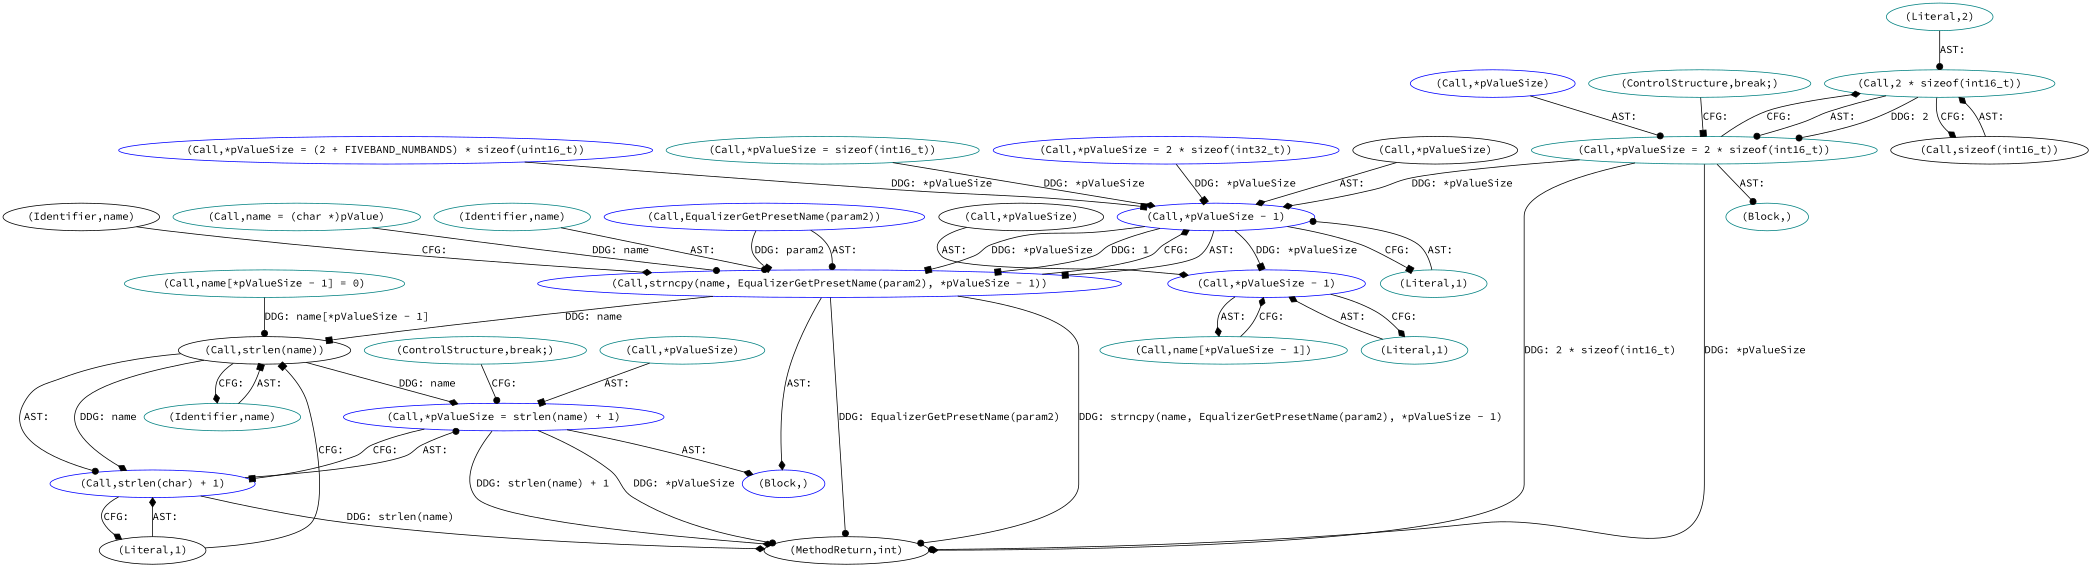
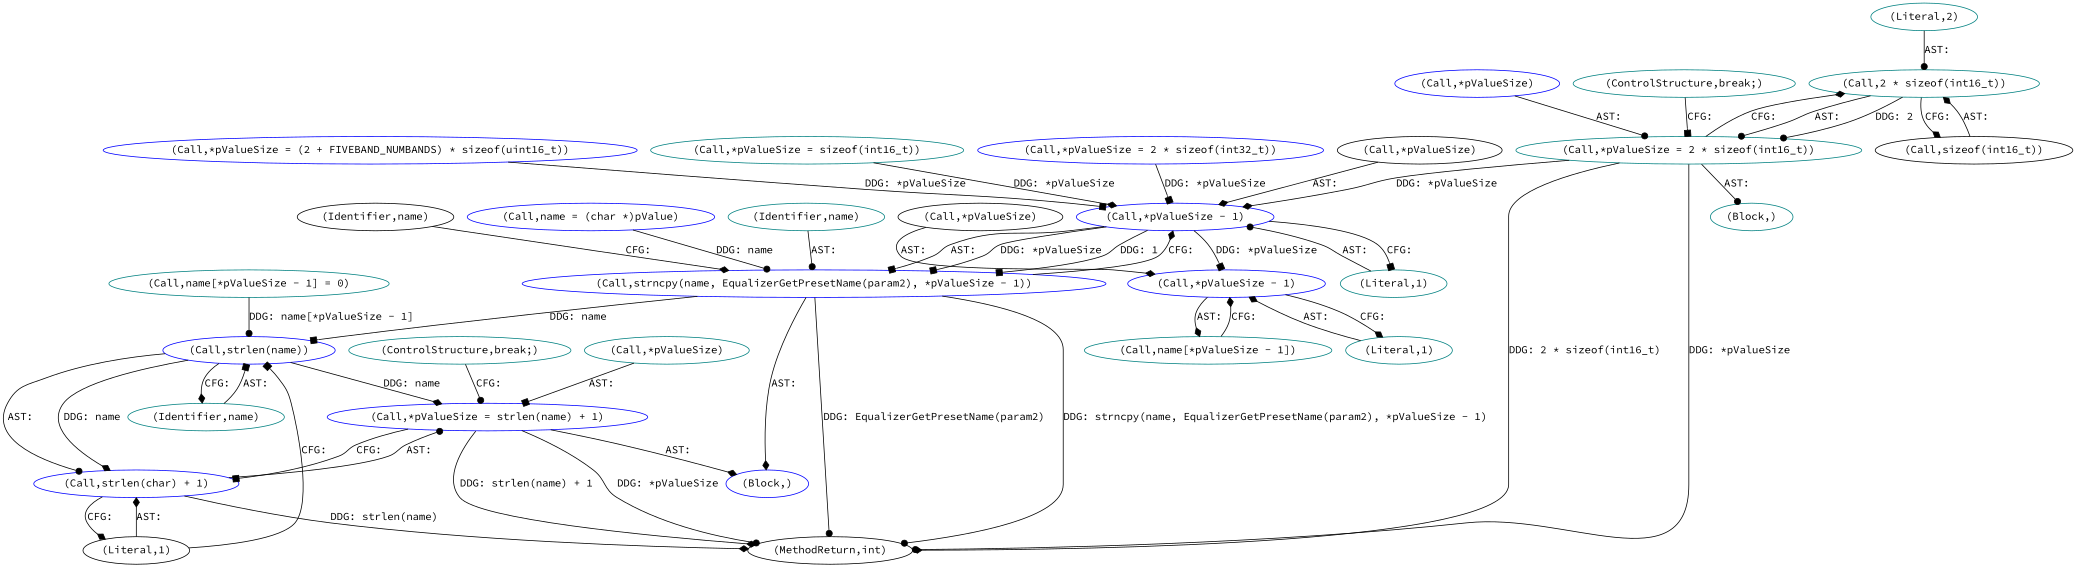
node "(Call,name = (char *)pValue)": color teal -> blue
node "(Call,EqualizerGetPresetName(param2))": removed
node "(Call,strlen(name))": color black -> blue
